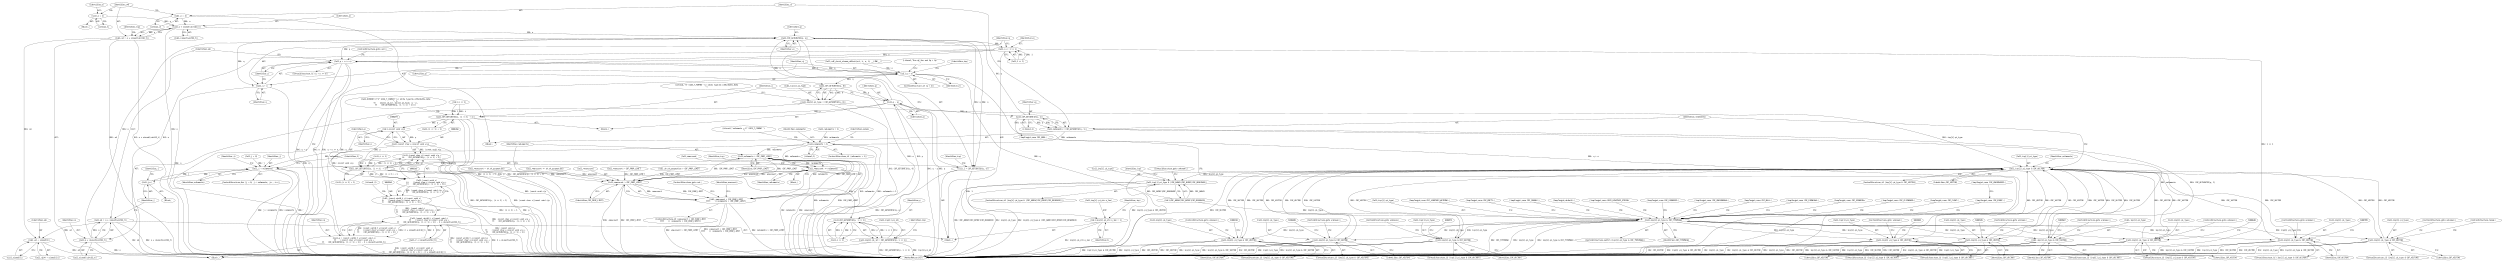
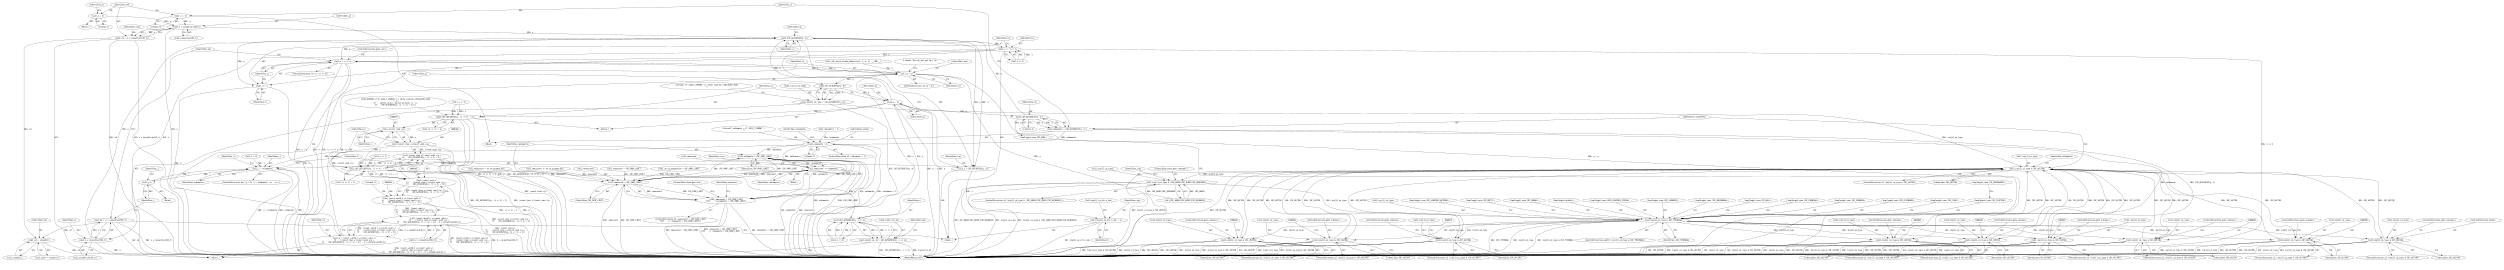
node "(JumpTarget,case CDF_BYREF:)": label "(JumpTarget,case CDF_BYREF:)" -> "(JumpTarget,case CDF_FILETIME:)"
edge "(Call,l = CDF_GETUINT32(q, o))" -> "(MethodReturn,RET)": removed, label "DDG: CDF_GETUINT32(q, o)"
edge "(Call,CDF_ARRAY|CDF_BYREF|CDF_RESERVED)" -> "(Call,inp[i].pi_type & CDF_TYPEMASK)": now "(Call,inp[i].pi_type & (CDF_ARRAY|CDF_BYREF|CDF_RESERVED))" -> "(Call,inp[i].pi_type & CDF_TYPEMASK)"
